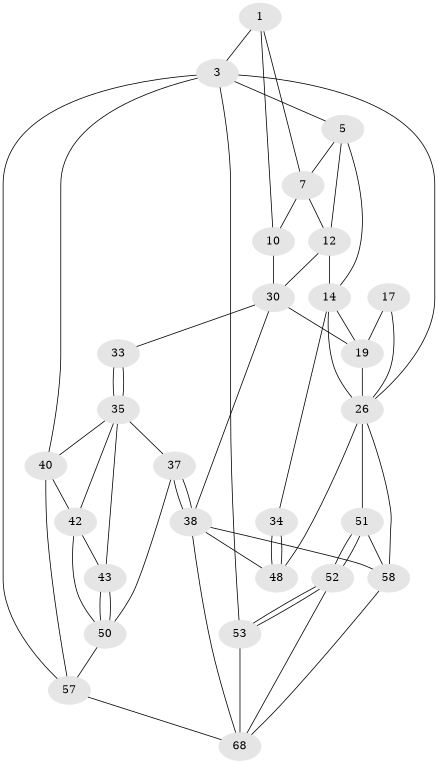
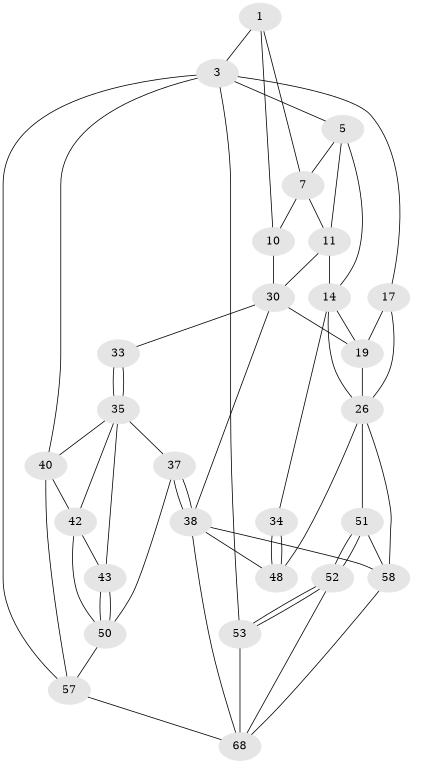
edge "3" -- "26": now "3" -- "17"
node "12": label "12" -> "11"
